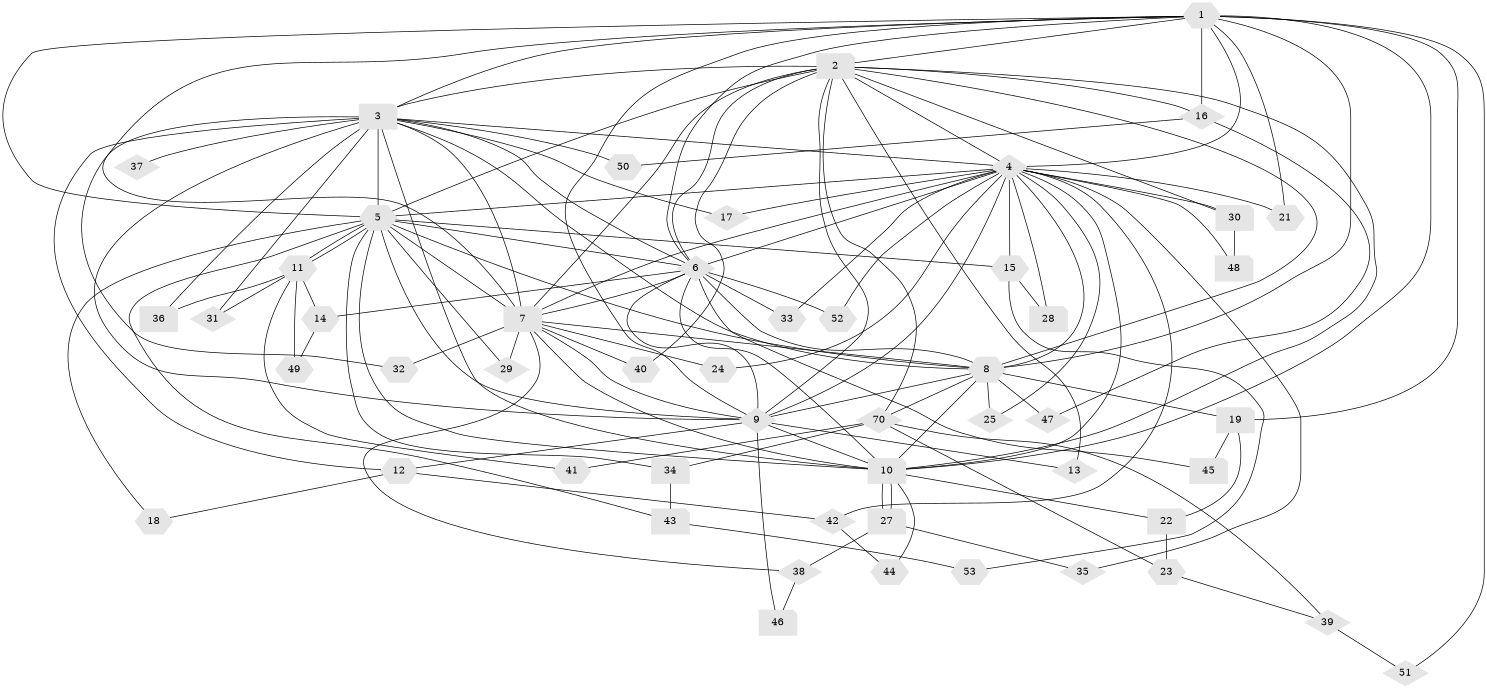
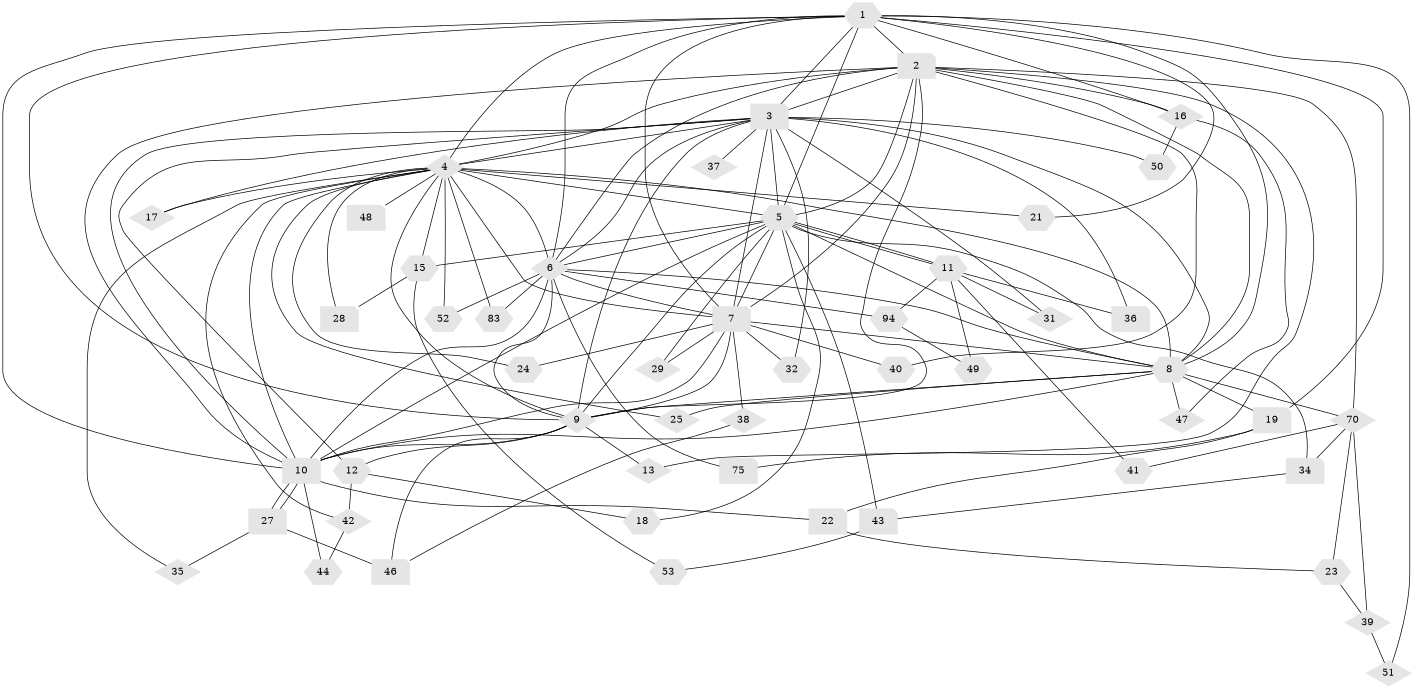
node "30": removed
node "14": label "14" -> "94"
node "33": label "33" -> "83"
node "45": label "45" -> "75"
edge "27" -- "38": now "27" -- "46"
